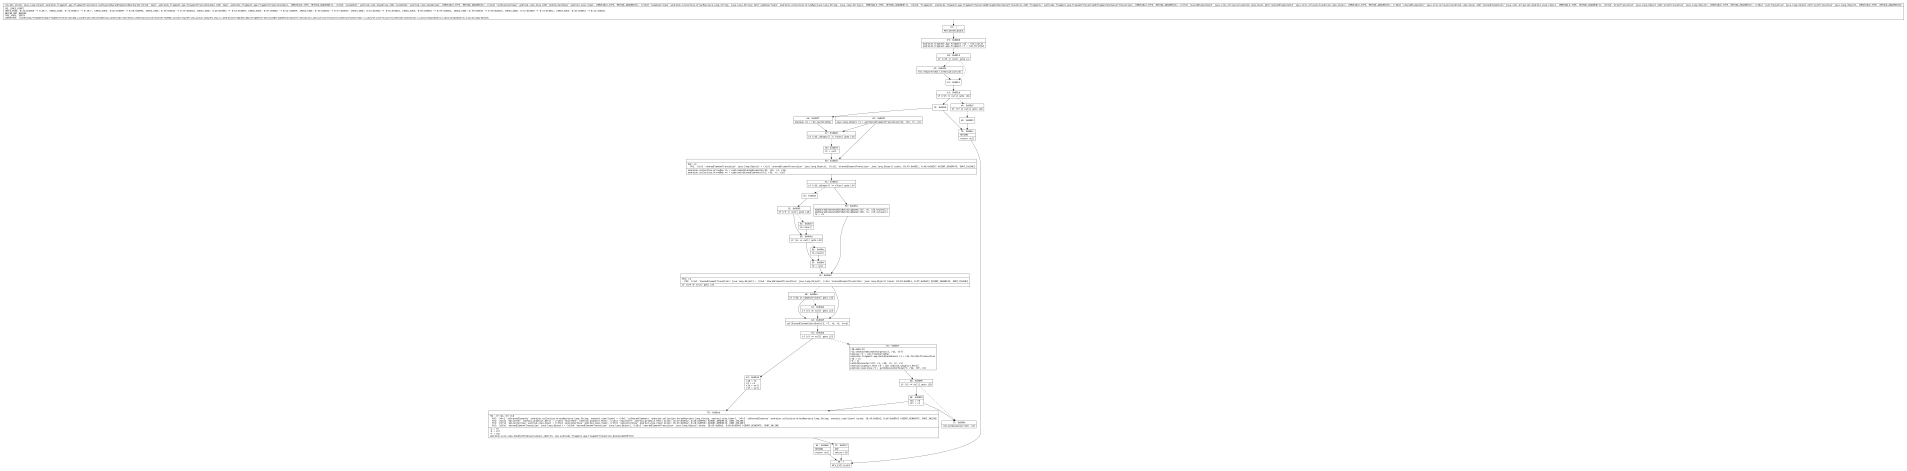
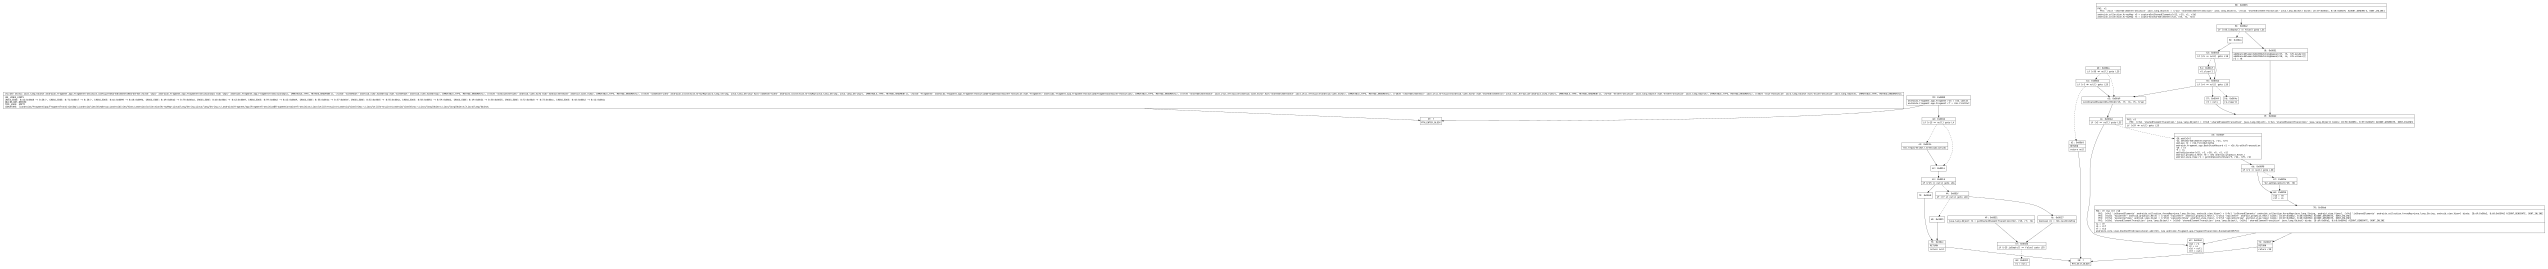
edge "37: ?" -> "39: 0x0000": reversed
edge "61: 0x0066" -> "62: 0x0068": added
edge "72: 0x00c8" -> "46: 0x0027": now "44: 0x001f" -> "46: 0x0027"
edge "49: 0x0031" -> "50: 0x0035": removed
edge "48: 0x002f" -> "50: 0x0035": removed
edge "56: 0x004c" -> "57: 0x004f": removed
edge "59: 0x0062" -> "60: 0x0064": removed
node "60: 0x0064": text "if (r30 != nameOverrides) goto L25" -> "if (r30 != null) goto L25"
edge "59: 0x0062" -> "63: 0x0069": now "55: 0x004a" -> "63: 0x0069"
edge "60: 0x0064" -> "63: 0x0069": style solid -> dashed
edge "69: 0x00a2" -> "70: 0x00ad": reversed
edge "68: 0x009d" -> "67: 0x009a": reversed
node "71: 0x00c7": text "USE" -> "RETURN"
